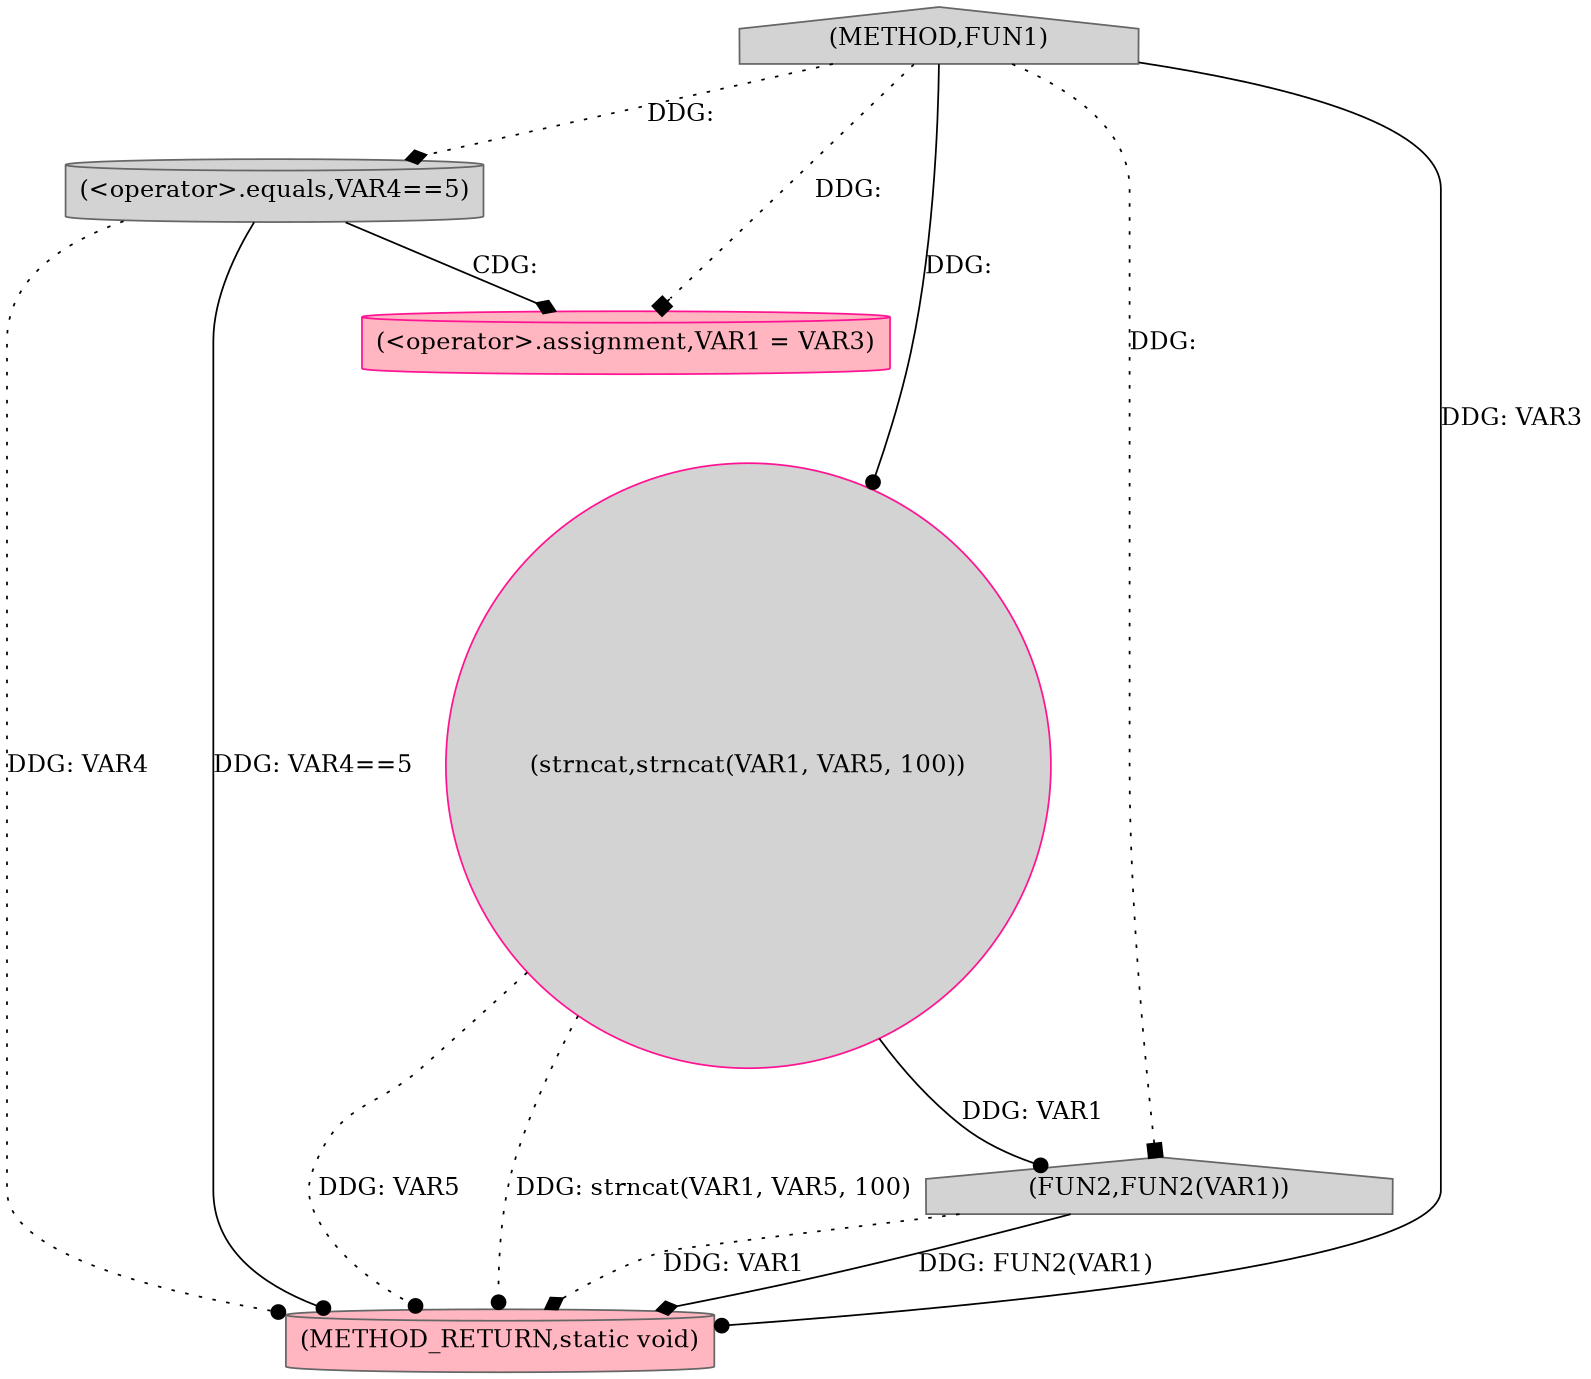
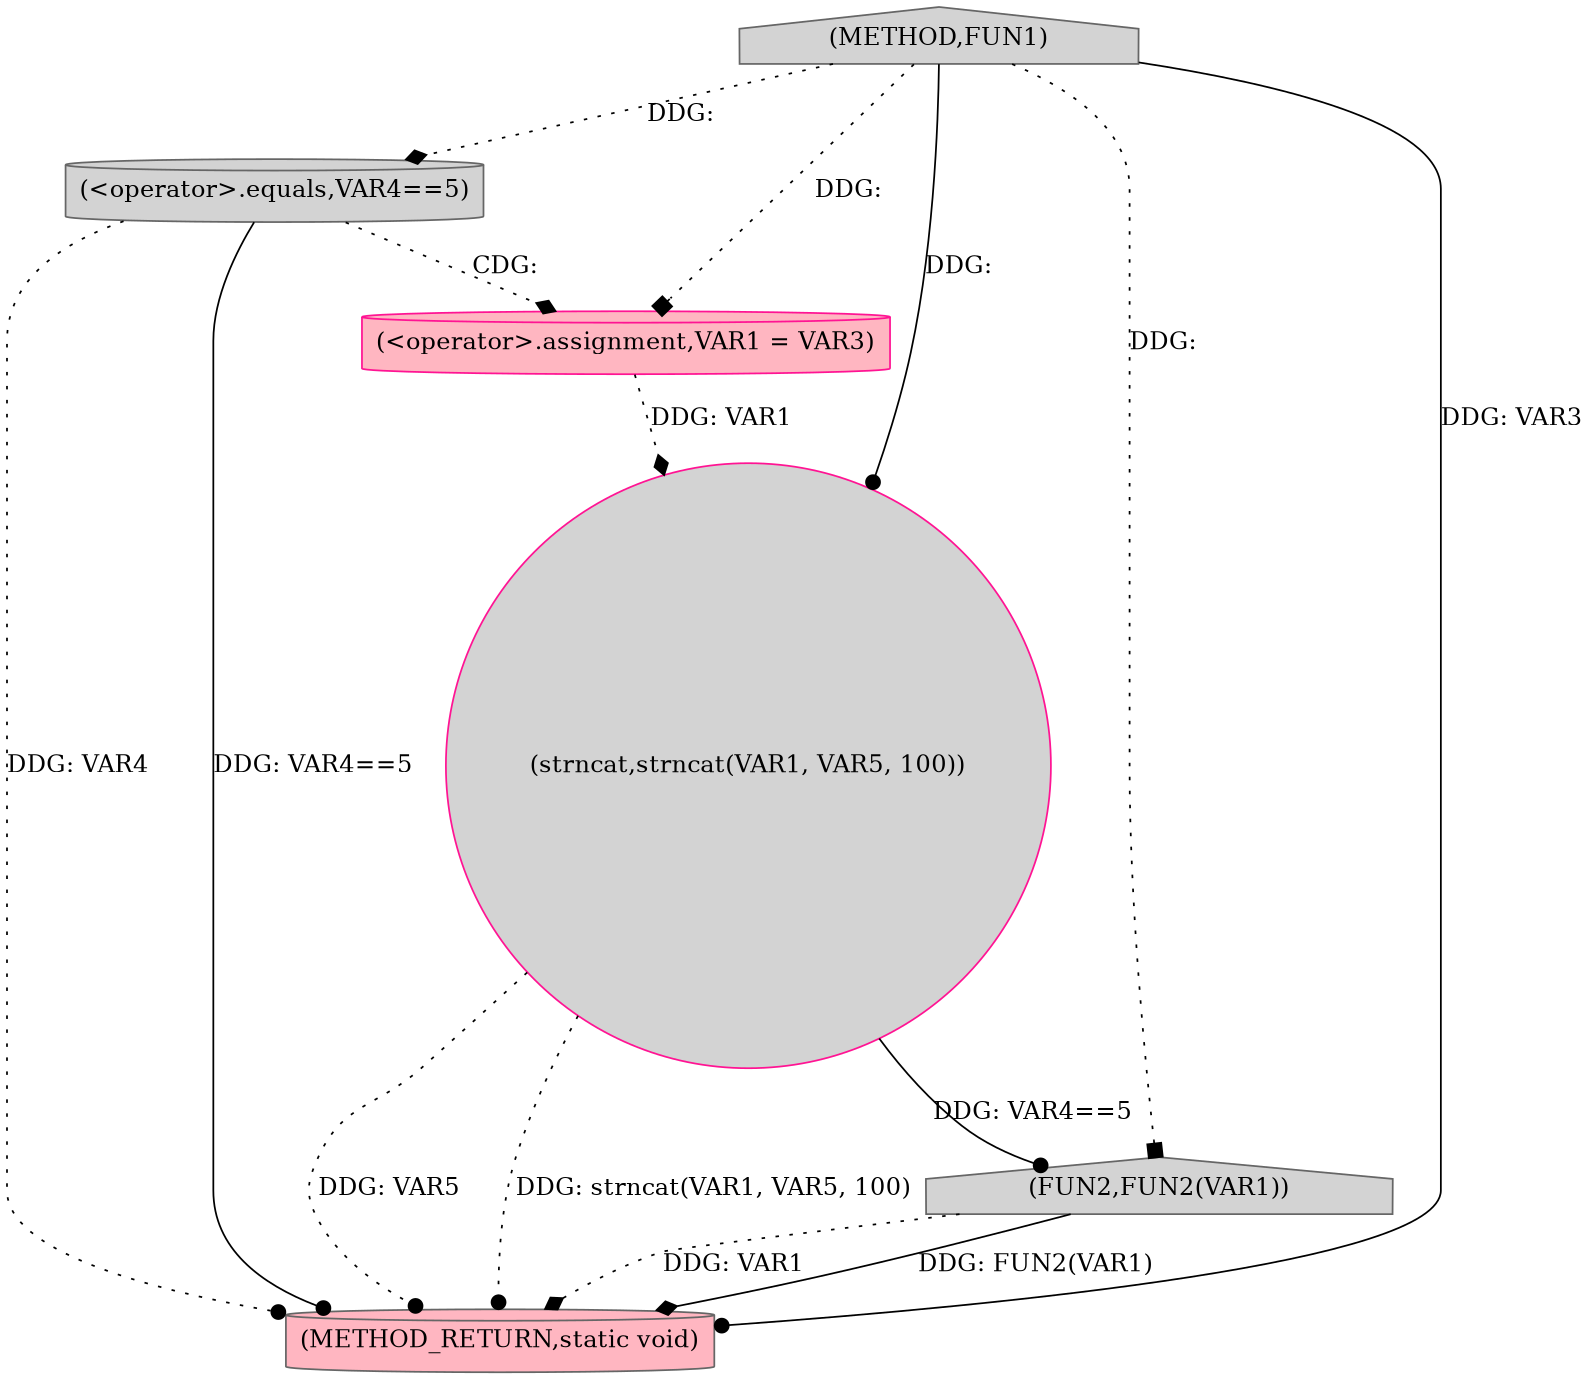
edge "(<operator>.equals,VAR4==5)" -> "(<operator>.assignment,VAR1 = VAR3)": style solid -> dotted
edge "(<operator>.assignment,VAR1 = VAR3)" -> "(strncat,strncat(VAR1, VAR5, 100))": added, label "DDG: VAR1"
edge "(strncat,strncat(VAR1, VAR5, 100))" -> "(FUN2,FUN2(VAR1))": label "DDG: VAR1" -> "DDG: VAR4==5"
